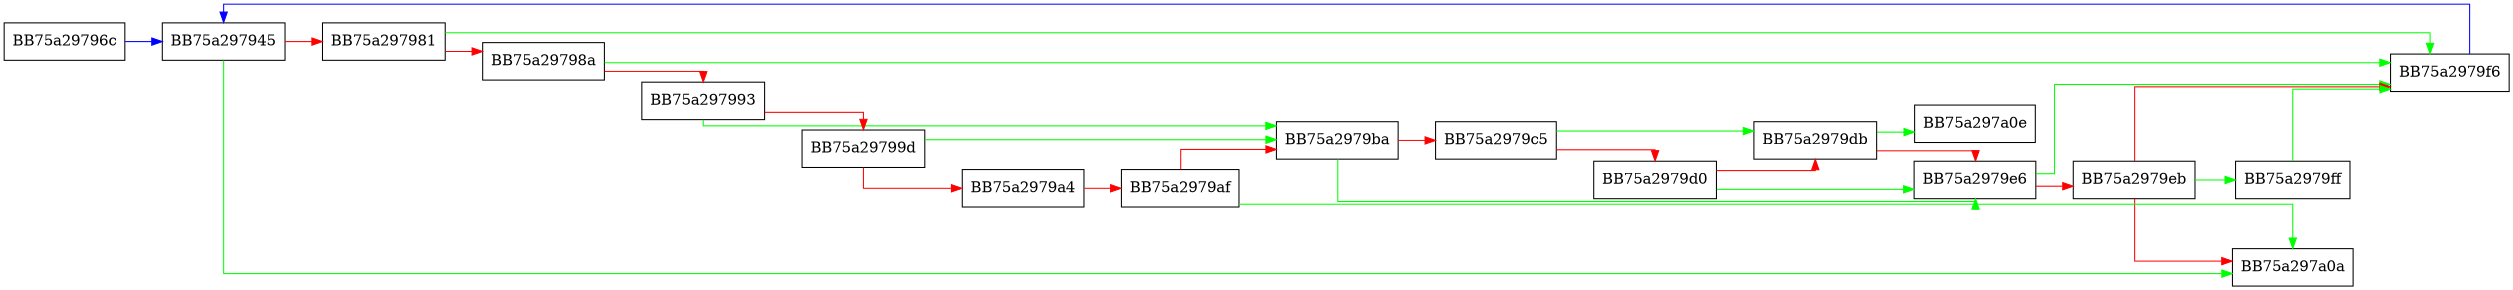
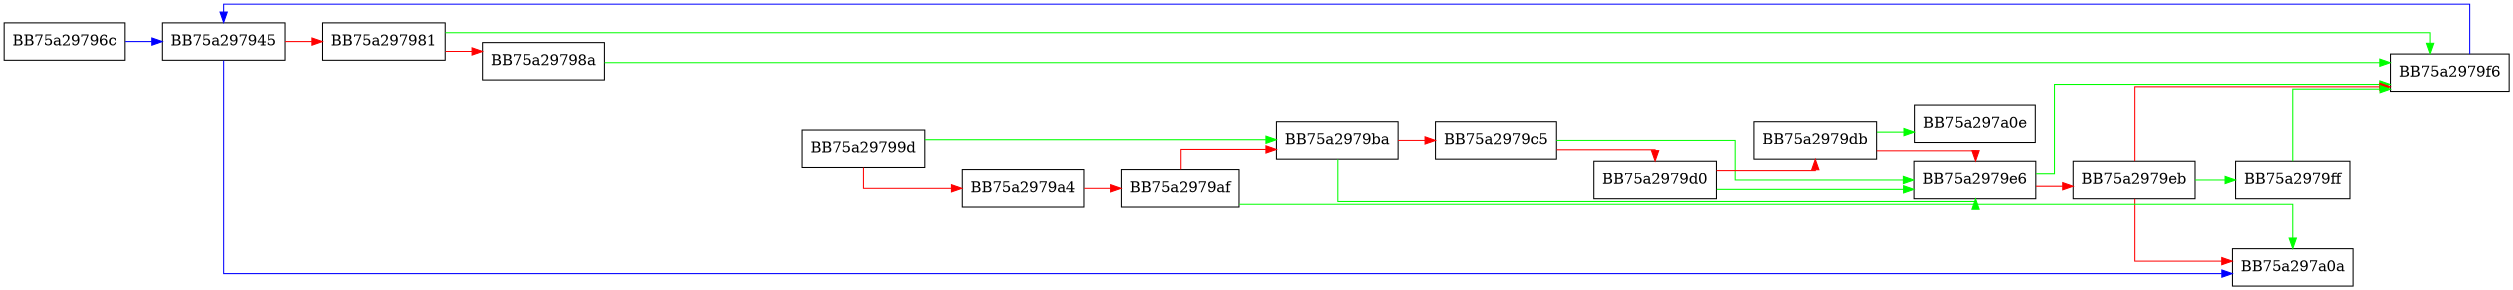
node "BB75a297993": removed
edge "BB75a2979c5" -> "BB75a2979db": now "BB75a2979c5" -> "BB75a2979e6"
edge "BB75a297945" -> "BB75a297a0a": color green -> blue
